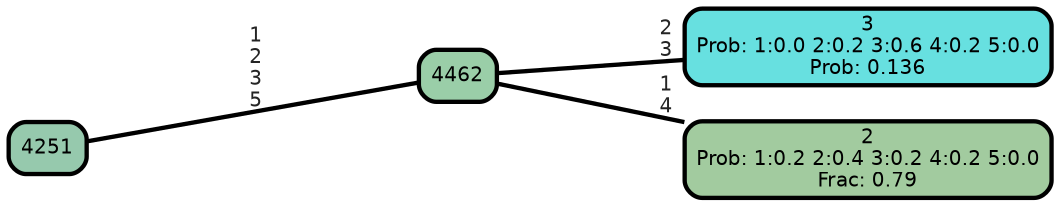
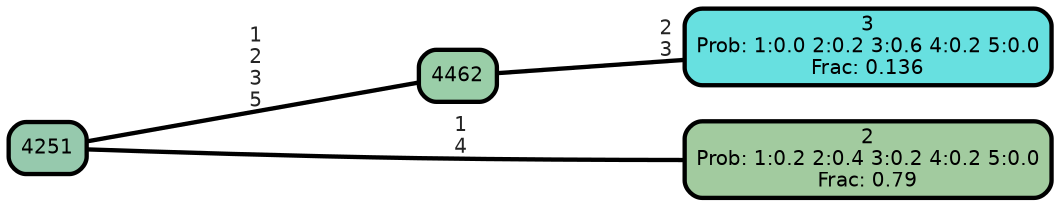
node "3 Prob: 1:0.0 2:0.2 3:0.6 4:0.2 5:0.0 Prob: 0.136": label "3 Prob: 1:0.0 2:0.2 3:0.6 4:0.2 5:0.0 Prob: 0.136" -> "3 Prob: 1:0.0 2:0.2 3:0.6 4:0.2 5:0.0 Frac: 0.136"
edge "4462" -- "2 Prob: 1:0.2 2:0.4 3:0.2 4:0.2 5:0.0 Frac: 0.79": now "4251" -- "2 Prob: 1:0.2 2:0.4 3:0.2 4:0.2 5:0.0 Frac: 0.79"
